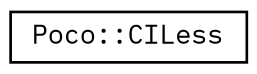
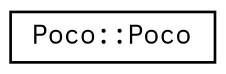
node "Poco::CILess": label "Poco::CILess" -> "Poco::Poco"
